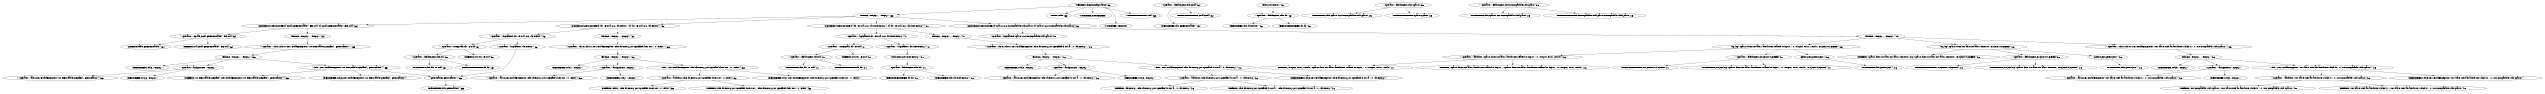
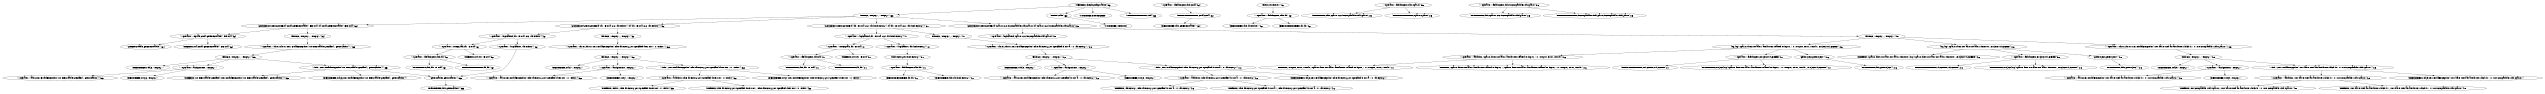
edge "(METHOD,checkConfiguration)" -> "(MODIFIER,VIRTUAL)": now "(PARAM,this)" -> "(MODIFIER,VIRTUAL)"
edge "(<operator>.fieldAccess,this.cmdl)" -> "(IDENTIFIER,this,getExecutable())": now "(FIELD_IDENTIFIER,cmdl,cmdl)" -> "(IDENTIFIER,this,getExecutable())"
